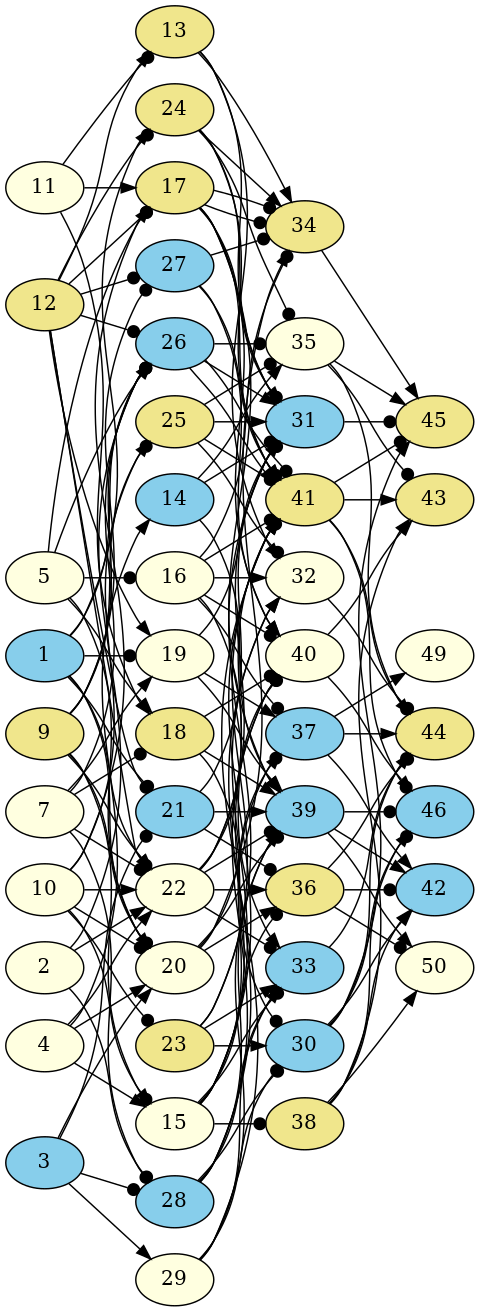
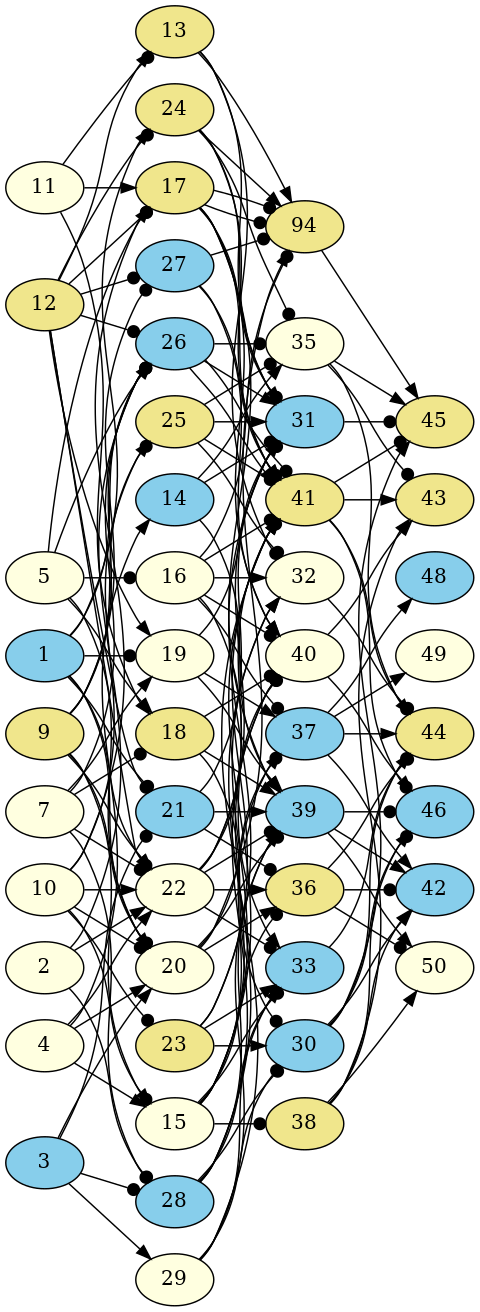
node "34": label "34" -> "94"
edge "13" -> "32": arrowhead normal -> dot
node "48": added
